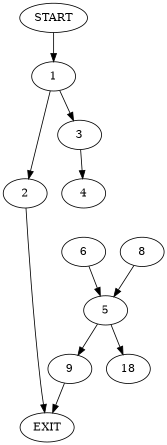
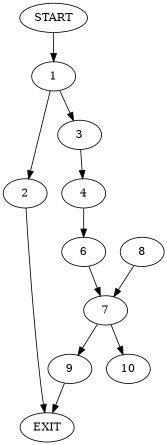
edge "4" -> "6": added
node "5": label "5" -> "7"
node "18": label "18" -> "10"
